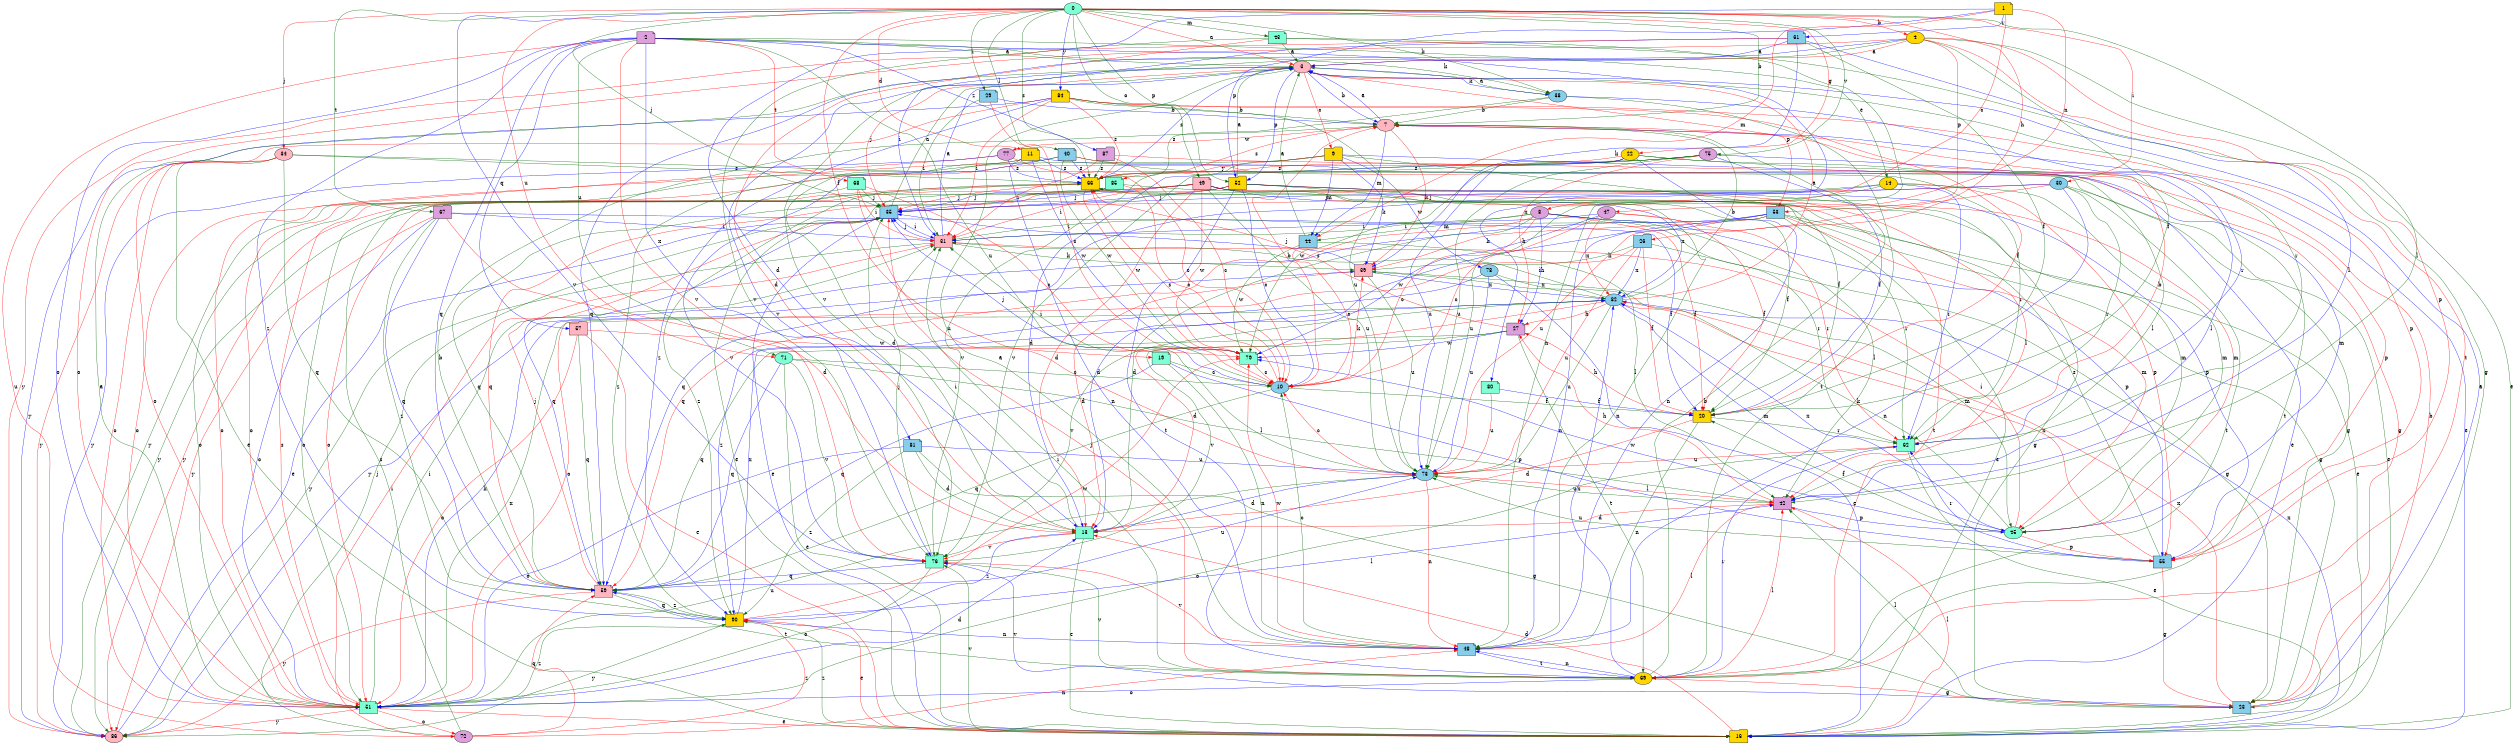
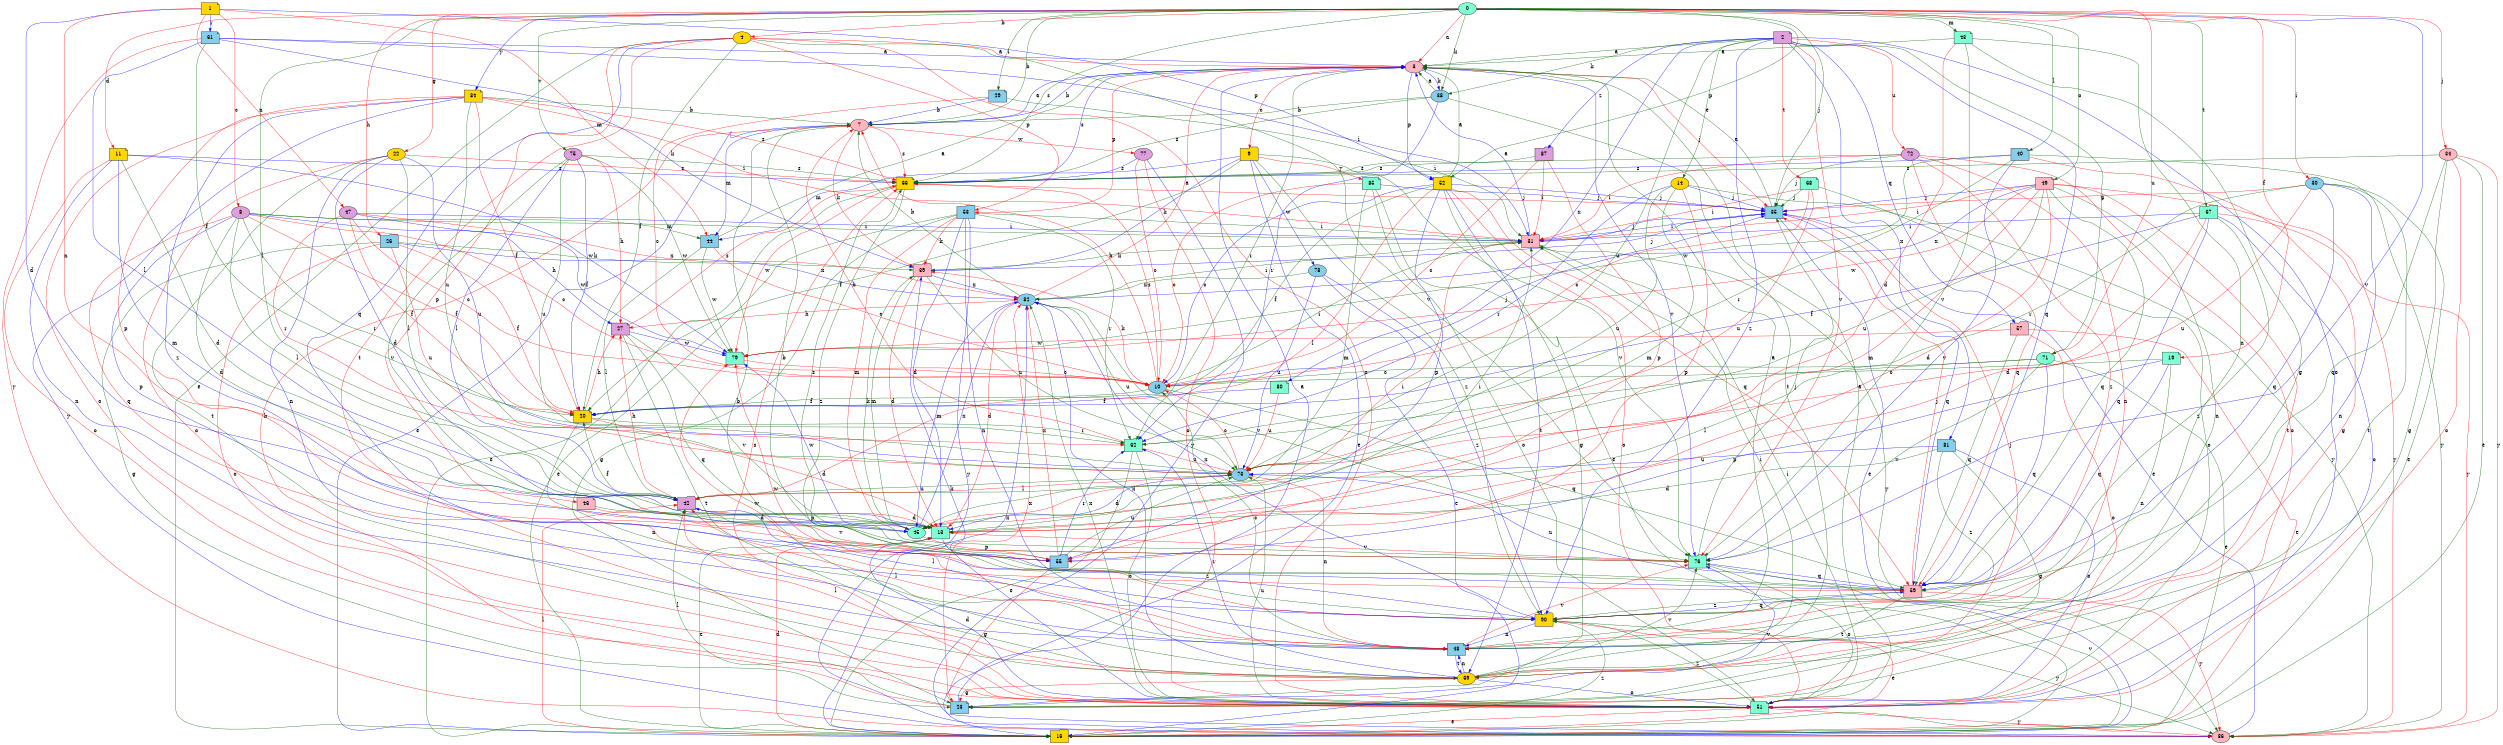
node "67": fillcolor plum -> aquamarine
node "46": added
edge "51" -> "72": reversed
